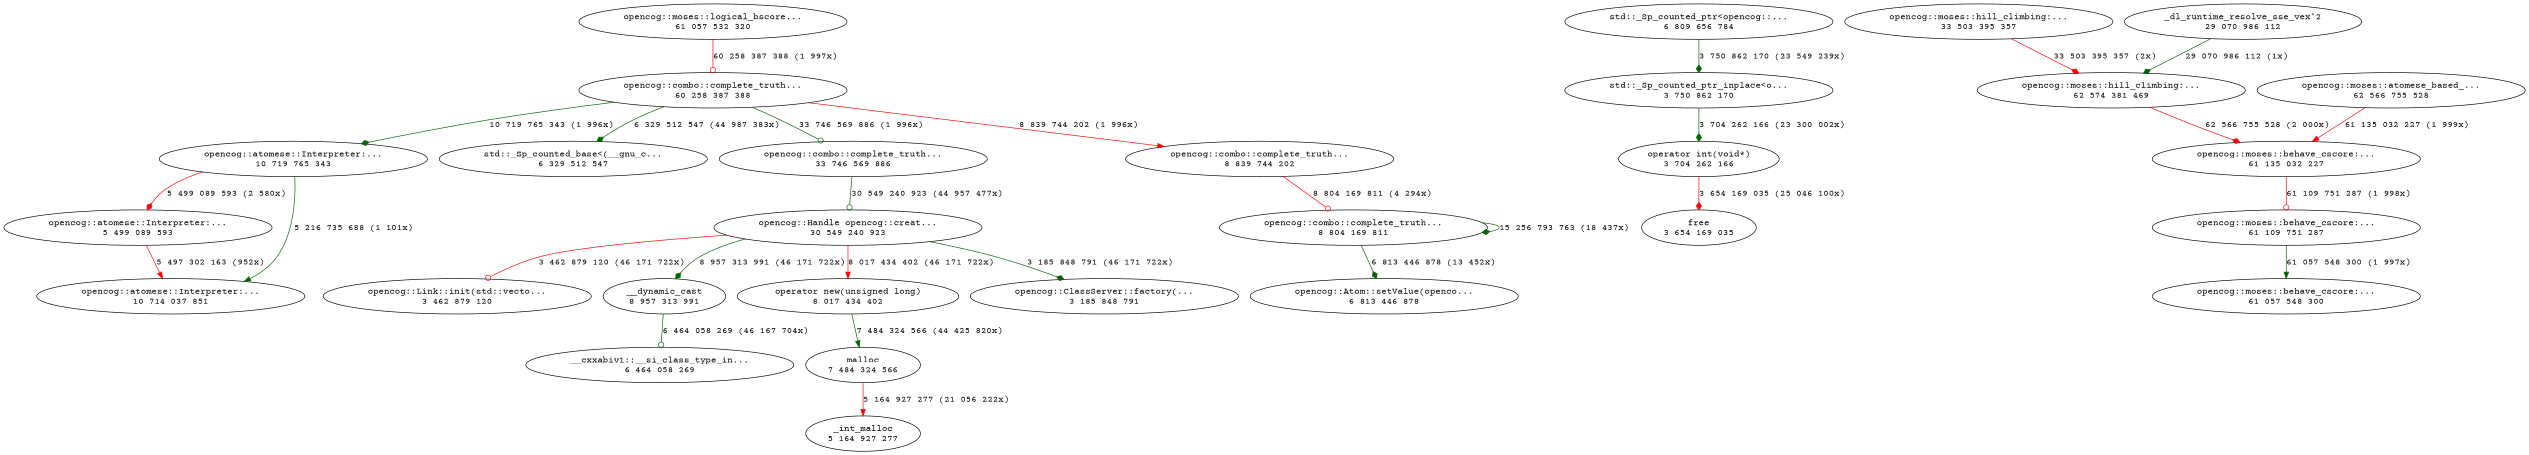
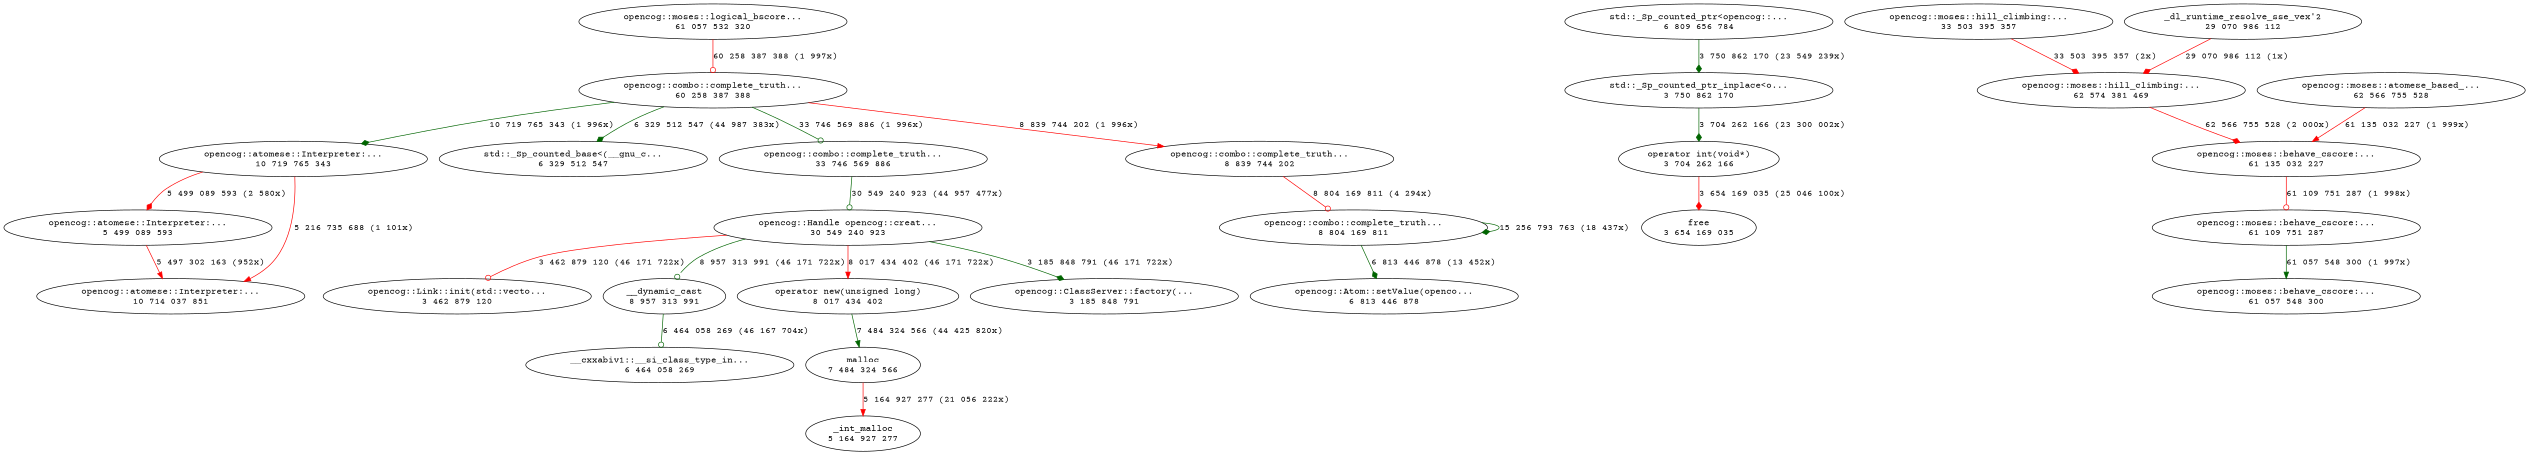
edge "_dl_runtime_resolve_sse_vex'2 29 070 986 112" -> "opencog::moses::hill_climbing:... 62 574 381 469": color darkgreen -> red
edge "opencog::atomese::Interpreter:... 10 719 765 343" -> "opencog::atomese::Interpreter:... 10 714 037 851": color darkgreen -> red
edge "opencog::Handle opencog::creat... 30 549 240 923" -> "__dynamic_cast 8 957 313 991": arrowhead diamond -> odot
